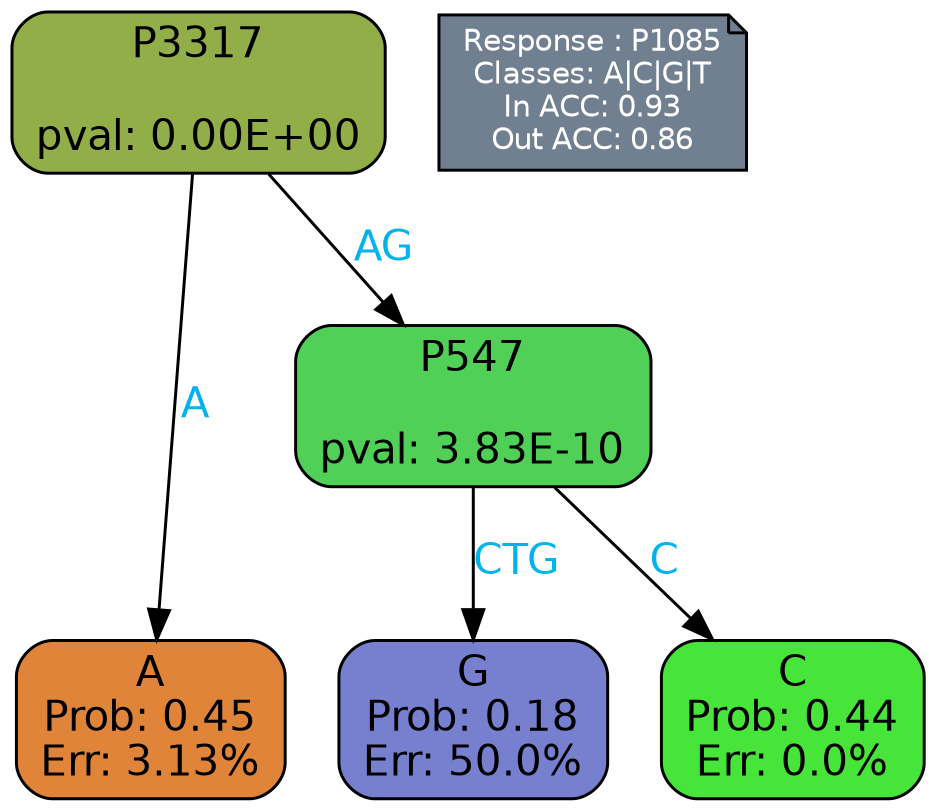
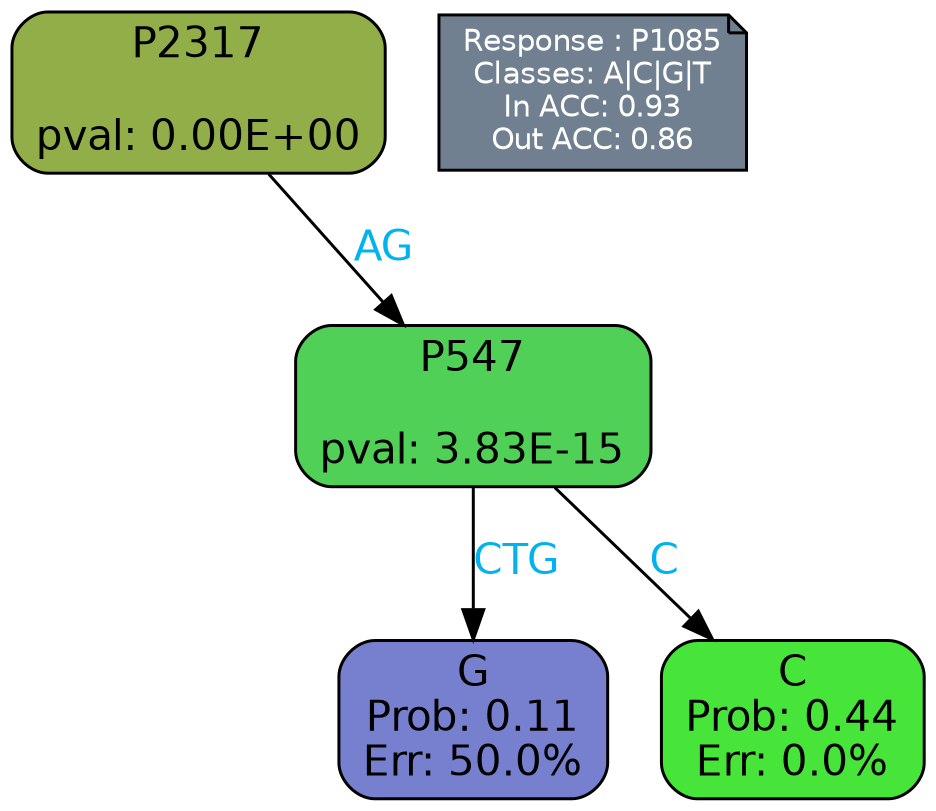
node "P3317 pval: 0.00E+00": label "P3317 pval: 0.00E+00" -> "P2317 pval: 0.00E+00"
node "P547 pval: 3.83E-10": label "P547 pval: 3.83E-10" -> "P547 pval: 3.83E-15"
node "A Prob: 0.45 Err: 3.13%": removed
node "G Prob: 0.18 Err: 50.0%": label "G Prob: 0.18 Err: 50.0%" -> "G Prob: 0.11 Err: 50.0%"
